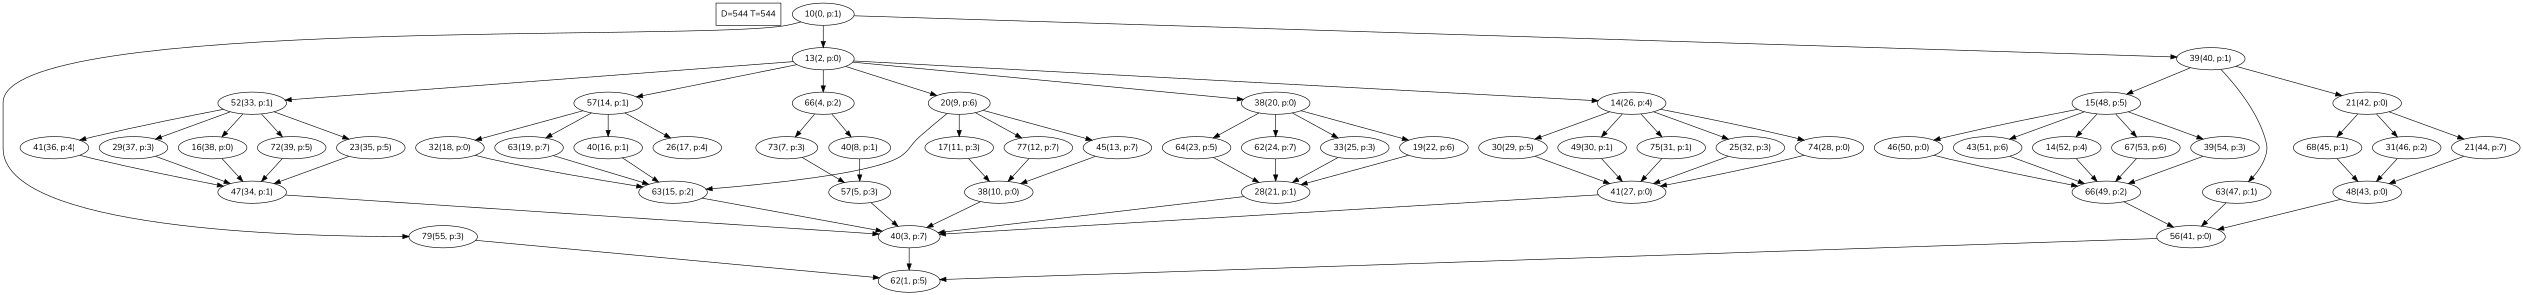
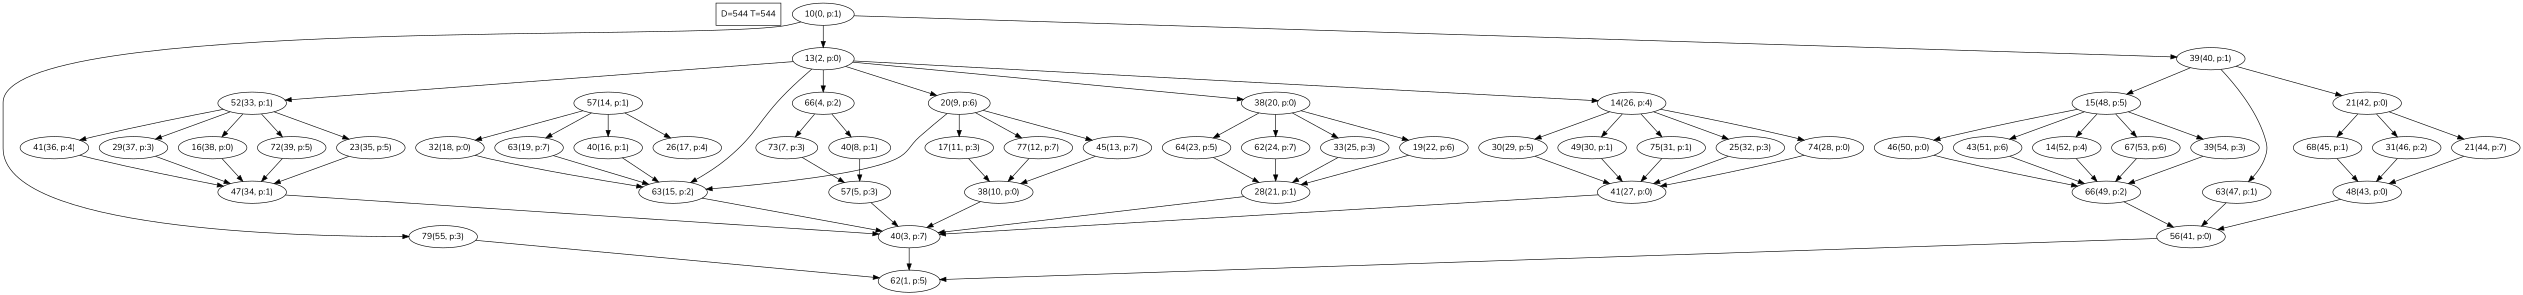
edge "13(2, p:0)" -> "57(14, p:1)": now "13(2, p:0)" -> "63(15, p:2)"
